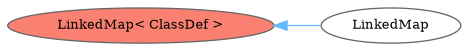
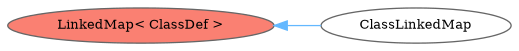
node "LinkedMap": label "LinkedMap" -> "ClassLinkedMap"
